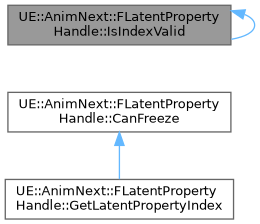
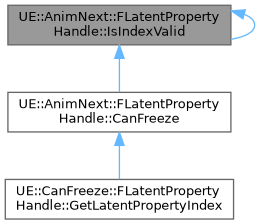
edge "UE::AnimNext::FLatentProperty Handle::CanFreeze" -> "UE::AnimNext::FLatentProperty Handle::IsIndexValid": added
node "UE::AnimNext::FLatentProperty Handle::GetLatentPropertyIndex": label "UE::AnimNext::FLatentProperty Handle::GetLatentPropertyIndex" -> "UE::CanFreeze::FLatentProperty Handle::GetLatentPropertyIndex"
